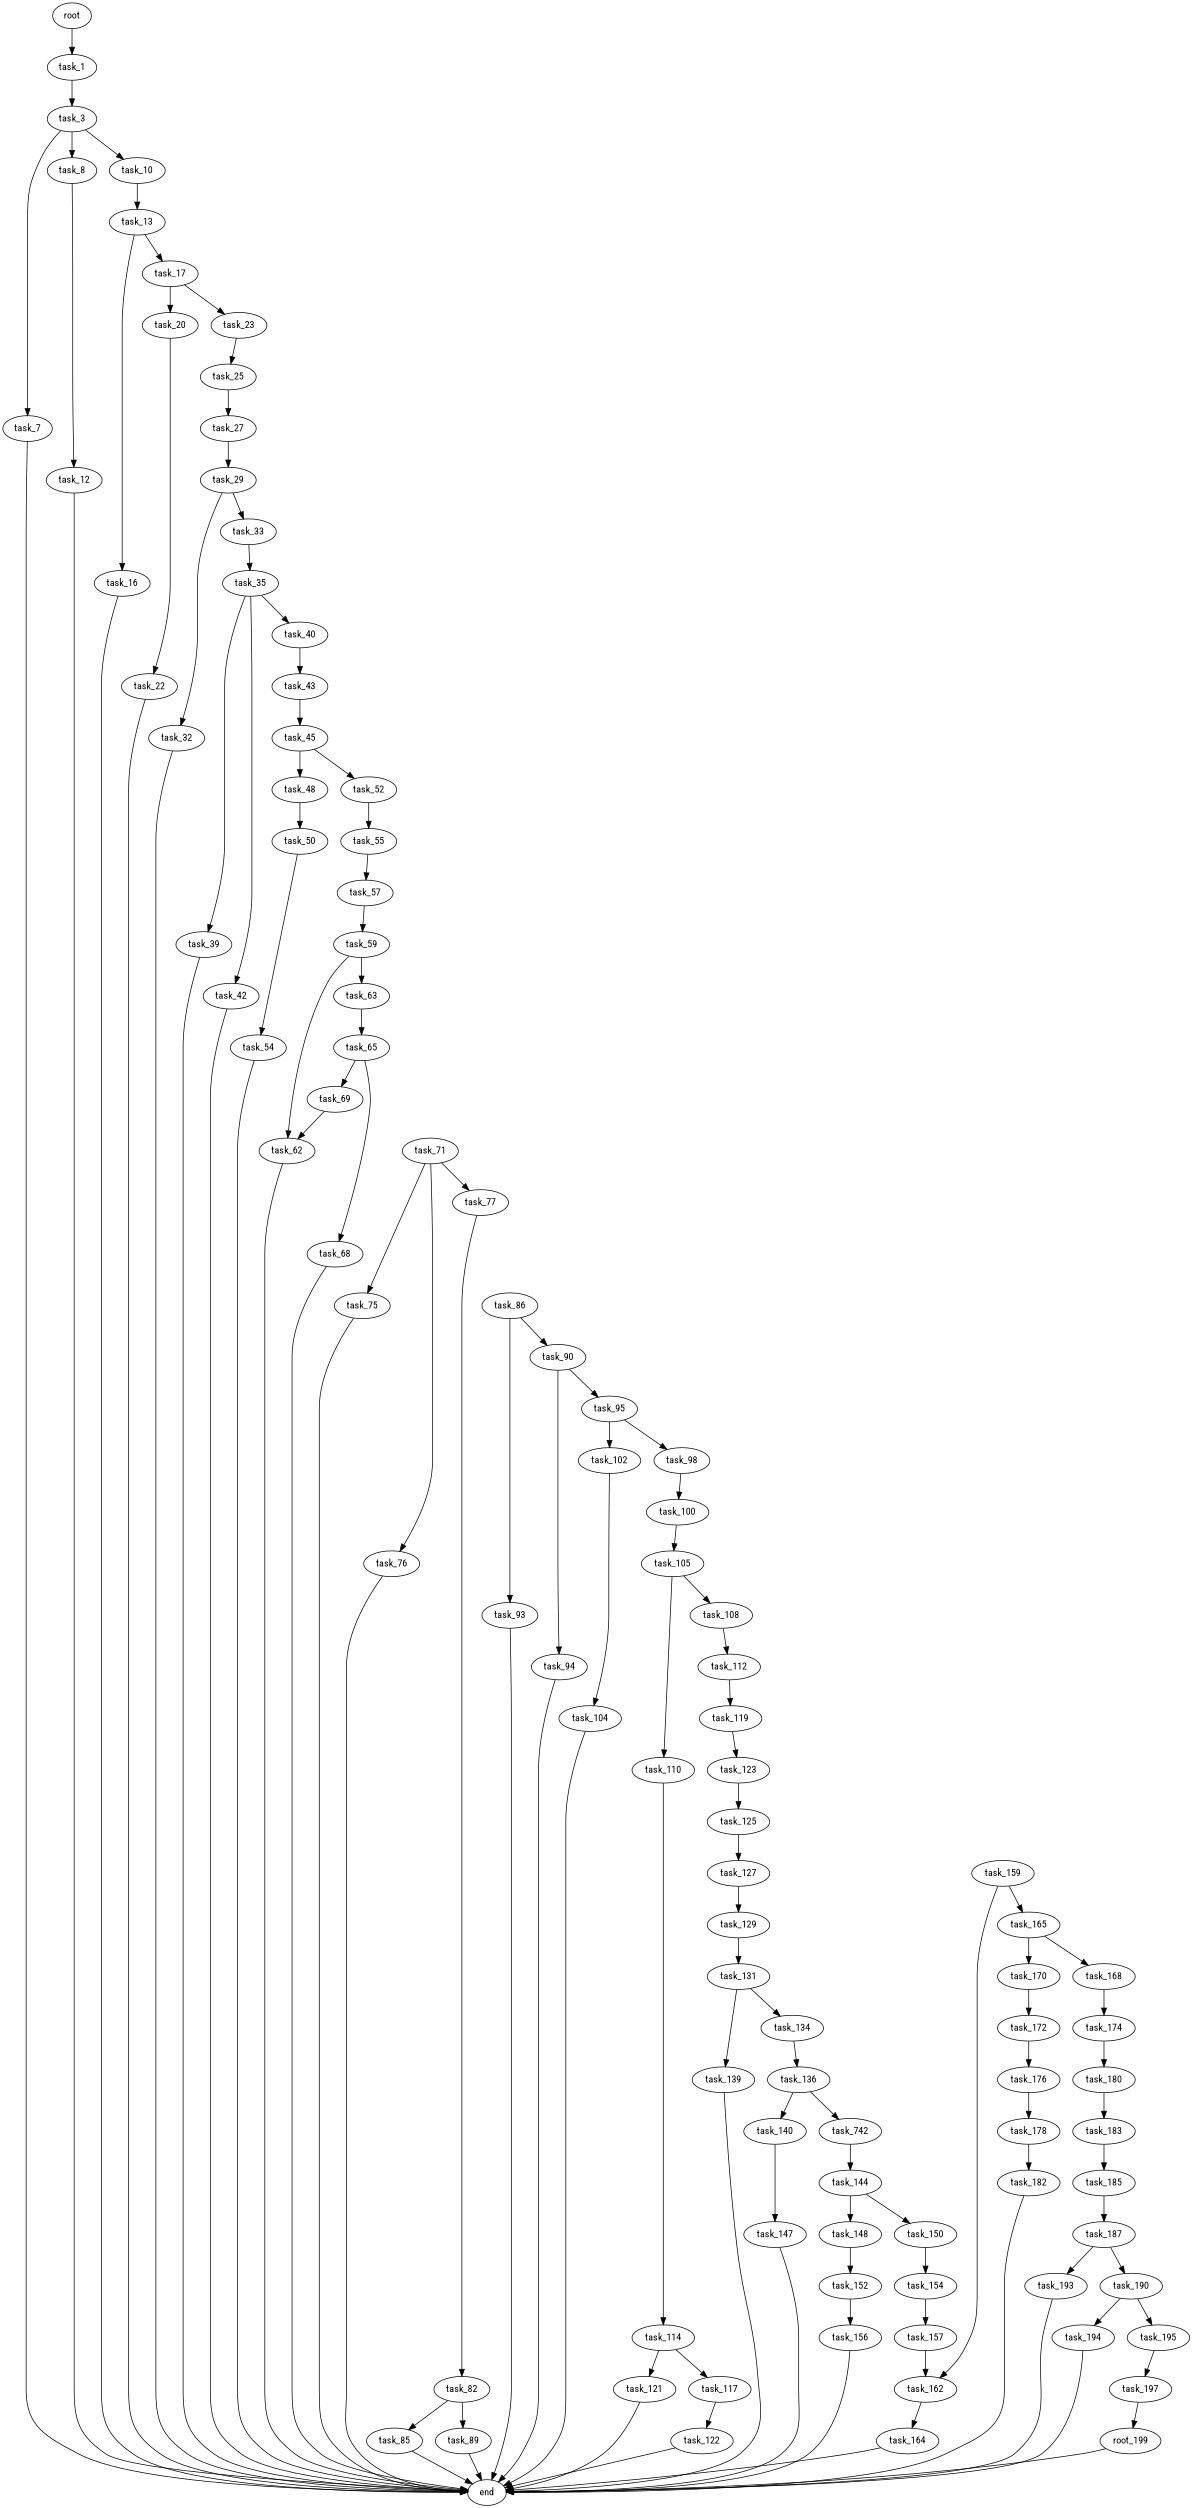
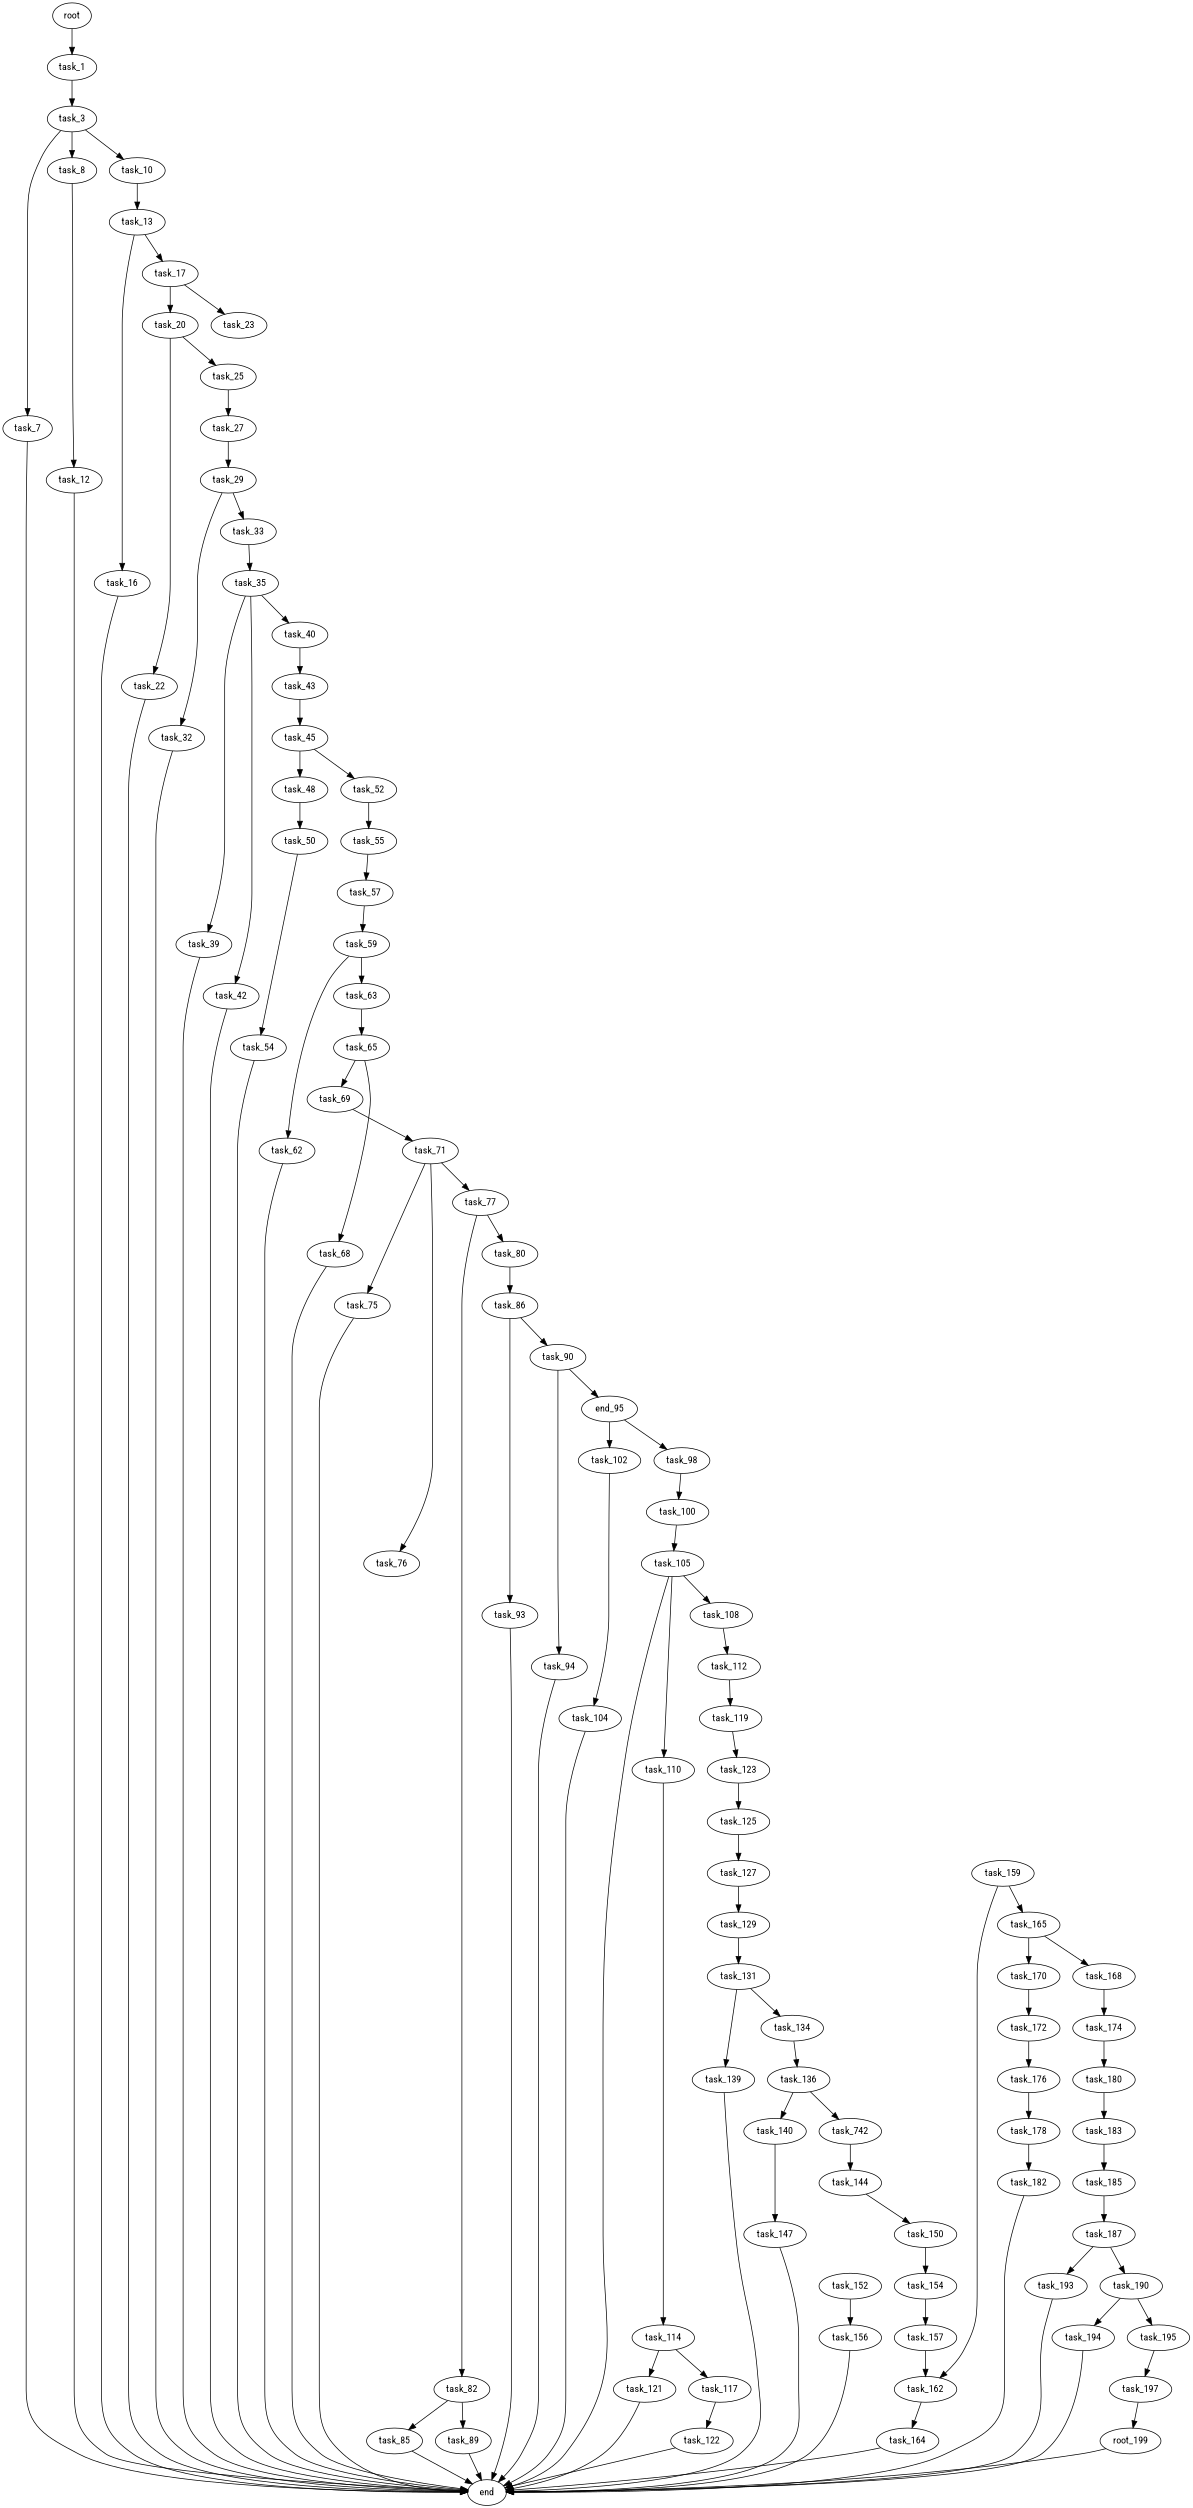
edge "task_23" -> "task_25": now "task_20" -> "task_25"
edge "task_69" -> "task_62": now "task_69" -> "task_71"
node "task_80": added
node "task_95": label "task_95" -> "end_95"
edge "task_76" -> "end": now "task_105" -> "end"
node "task_148": removed
